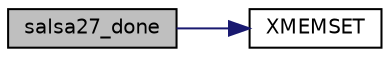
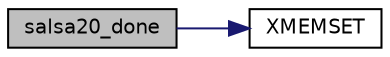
node "salsa27_done": label "salsa27_done" -> "salsa20_done"
